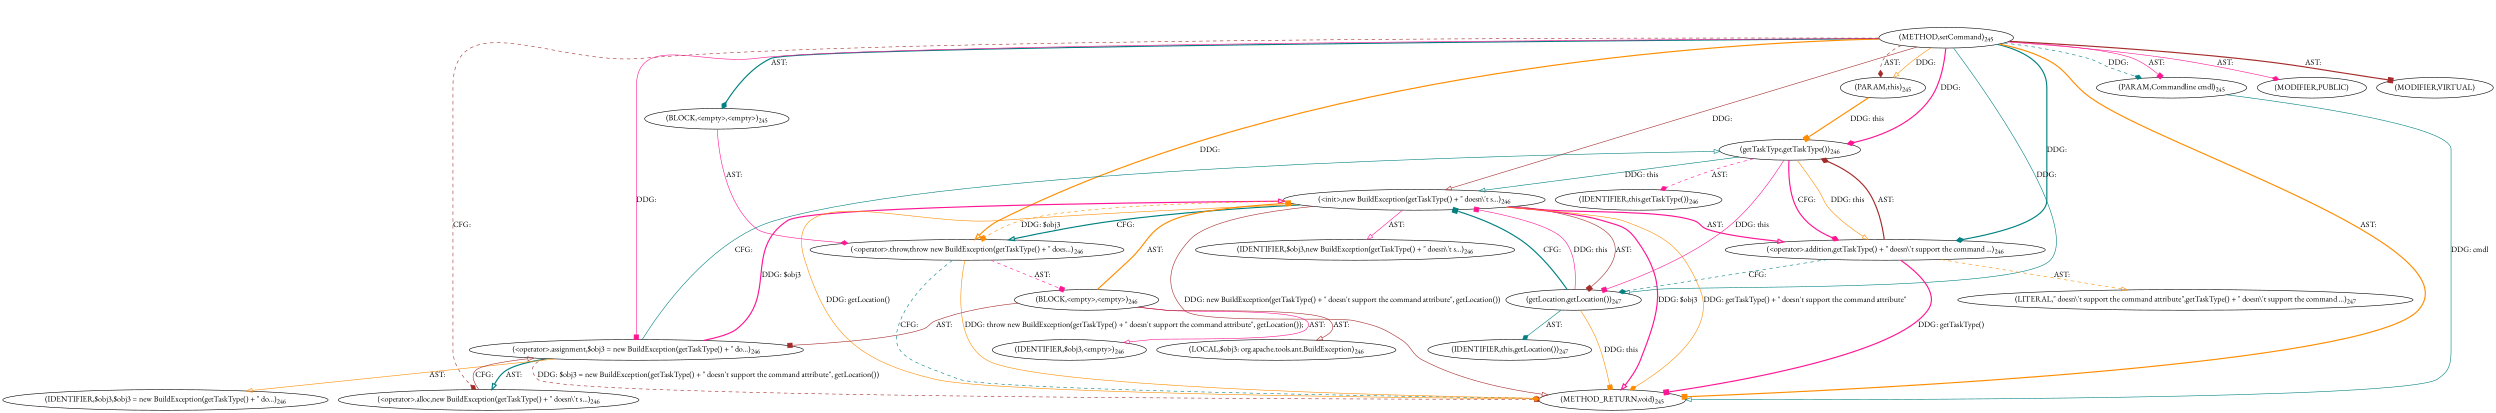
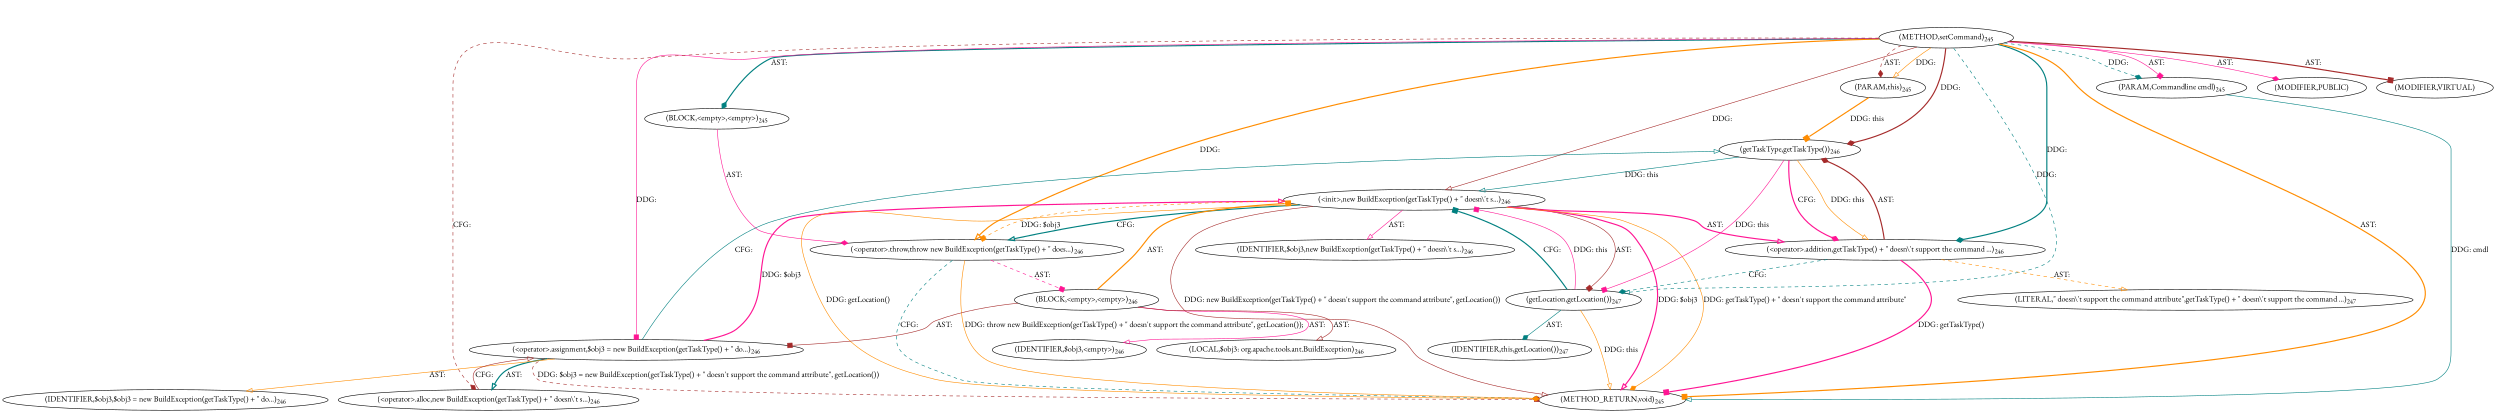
edge "(METHOD,setCommand)" -> "(getTaskType,getTaskType())": color deeppink -> brown
node "(IDENTIFIER,this,getTaskType())": removed
edge "(METHOD,setCommand)" -> "(getLocation,getLocation())": style solid -> dashed
edge "(getLocation,getLocation())" -> "(METHOD_RETURN,void)": arrowhead box -> onormal
